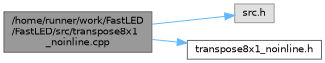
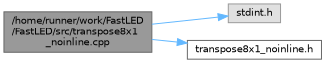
node "src.h": label "src.h" -> "stdint.h"
